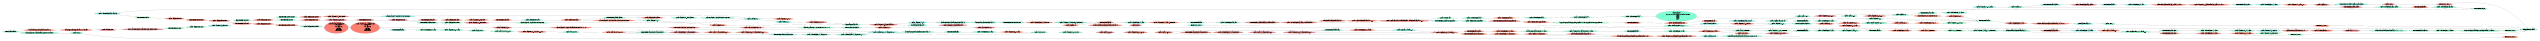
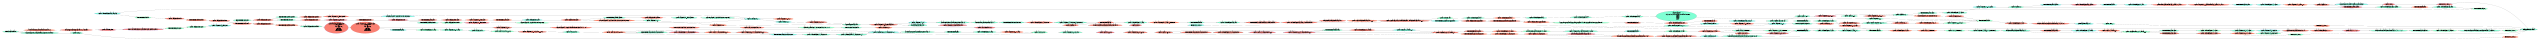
node "(<operator>.fieldAccess,elems.supp_op_classes)": fillcolor aquamarine -> salmon
